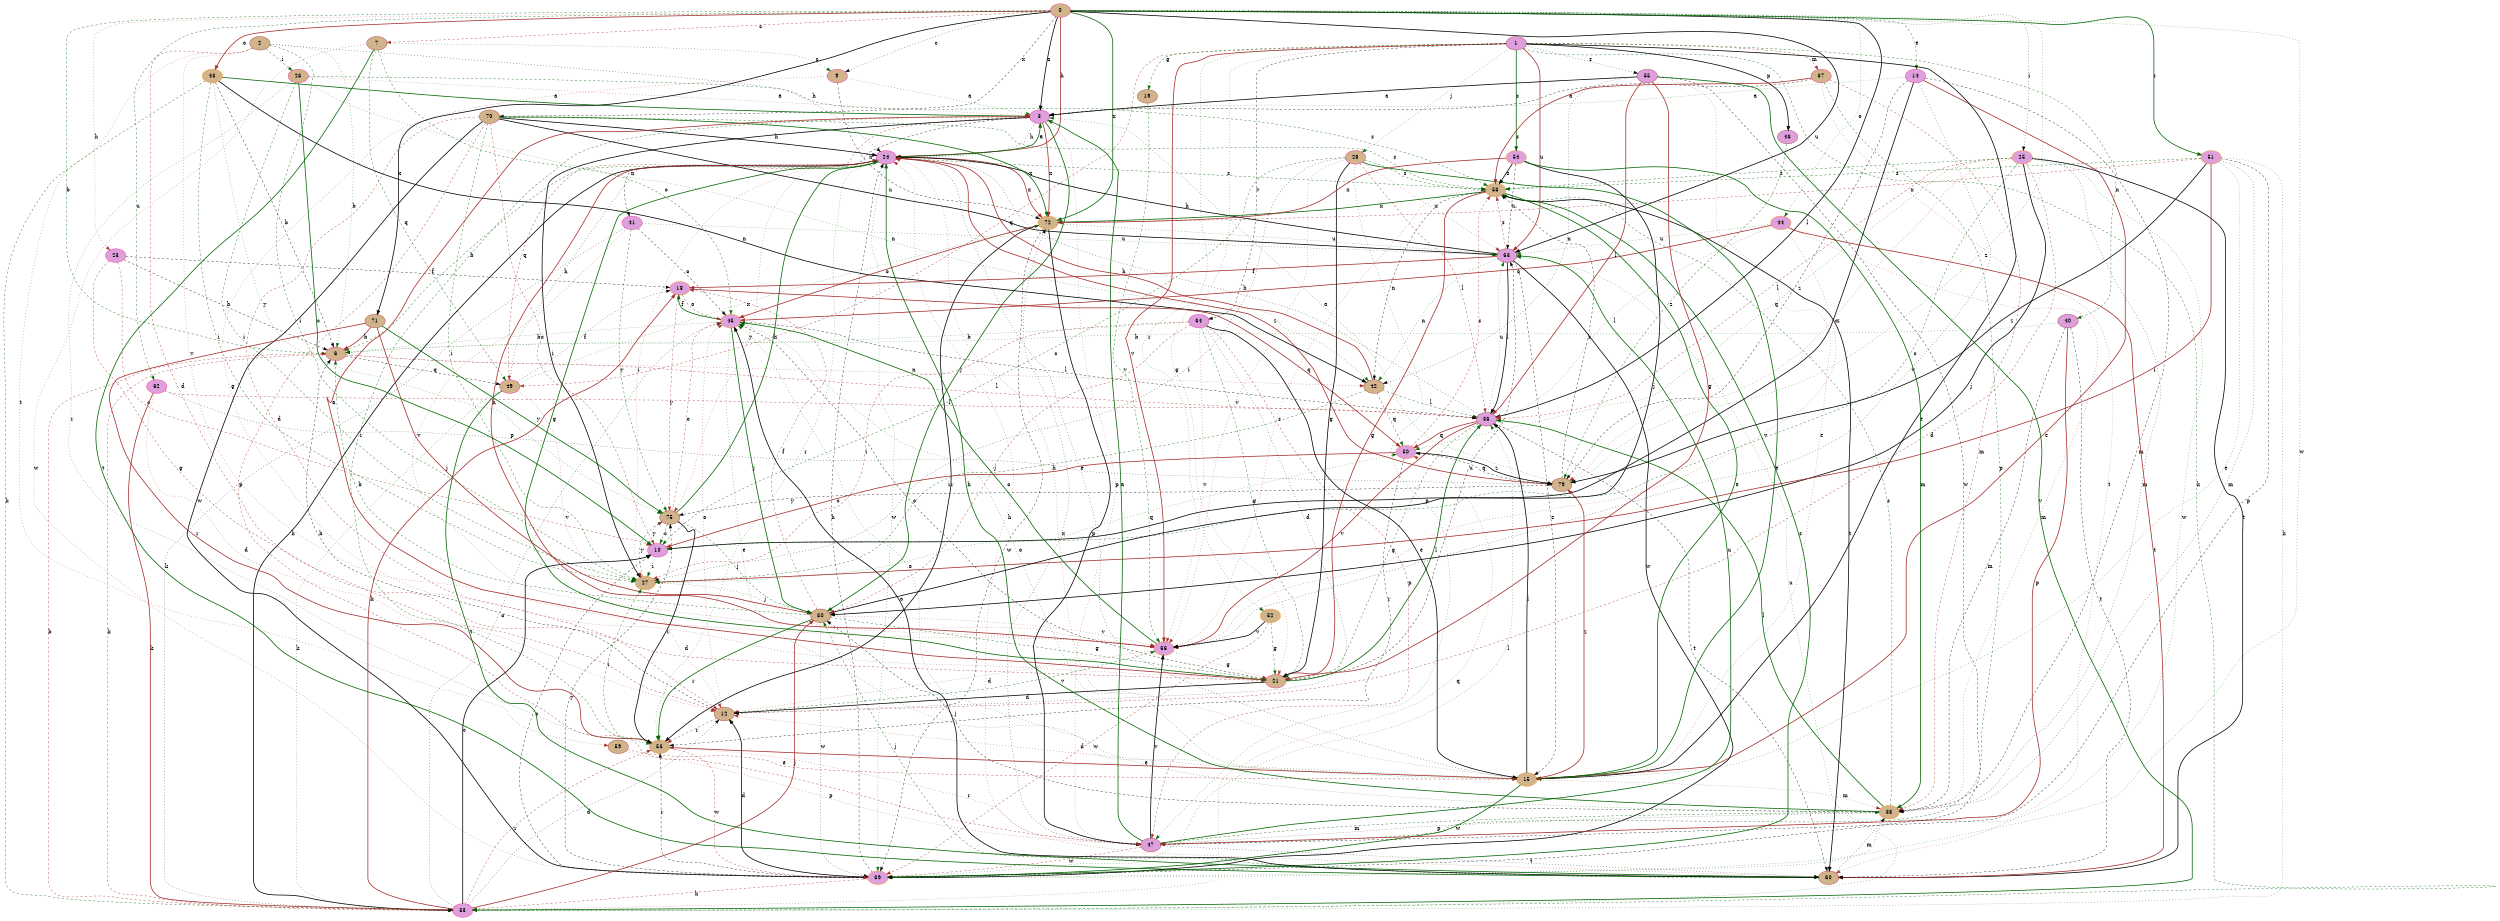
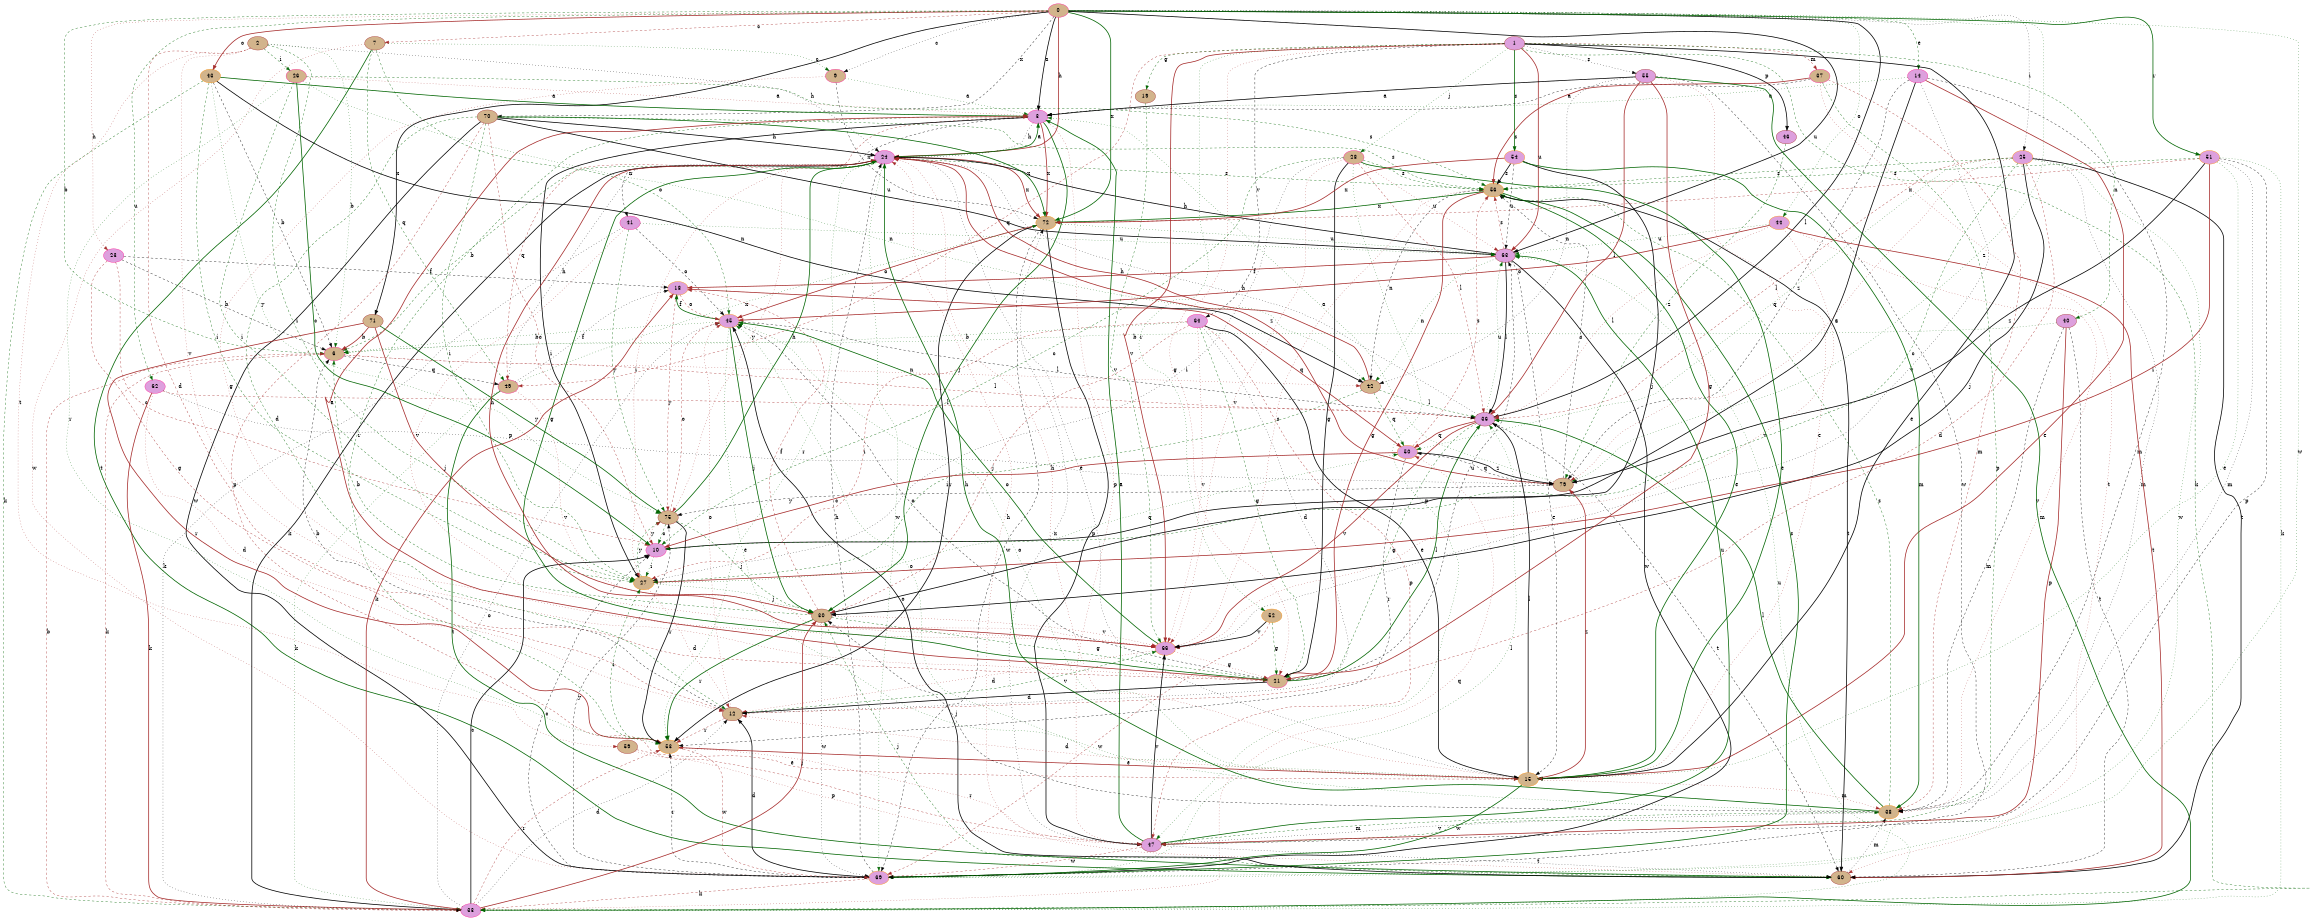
edge "70" -> "12": color brown -> darkgreen
edge "38" -> "47": label "p" -> "v"
